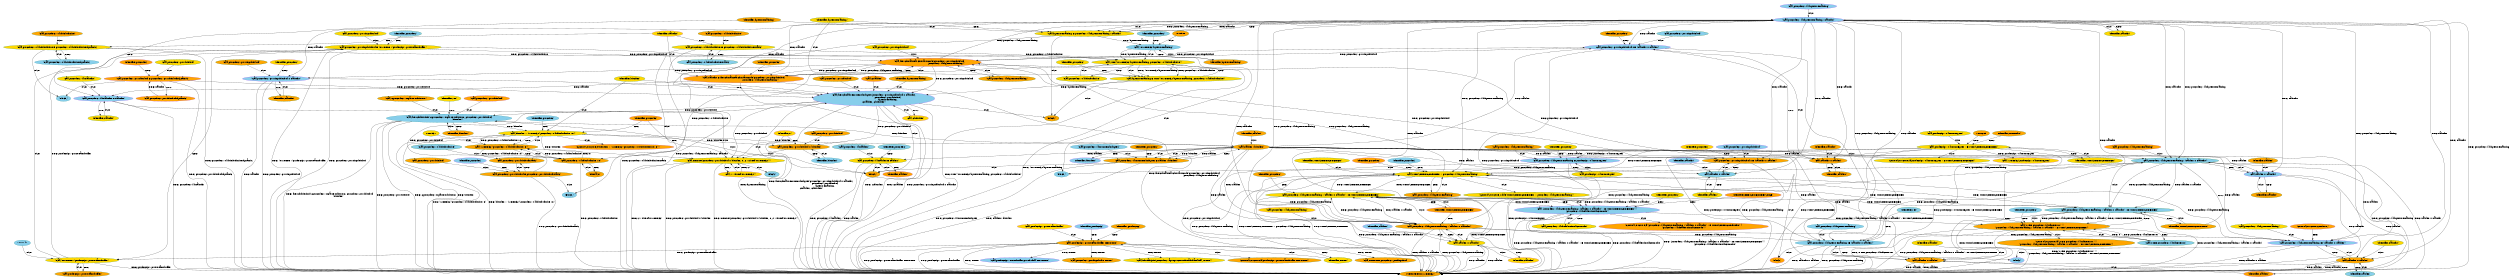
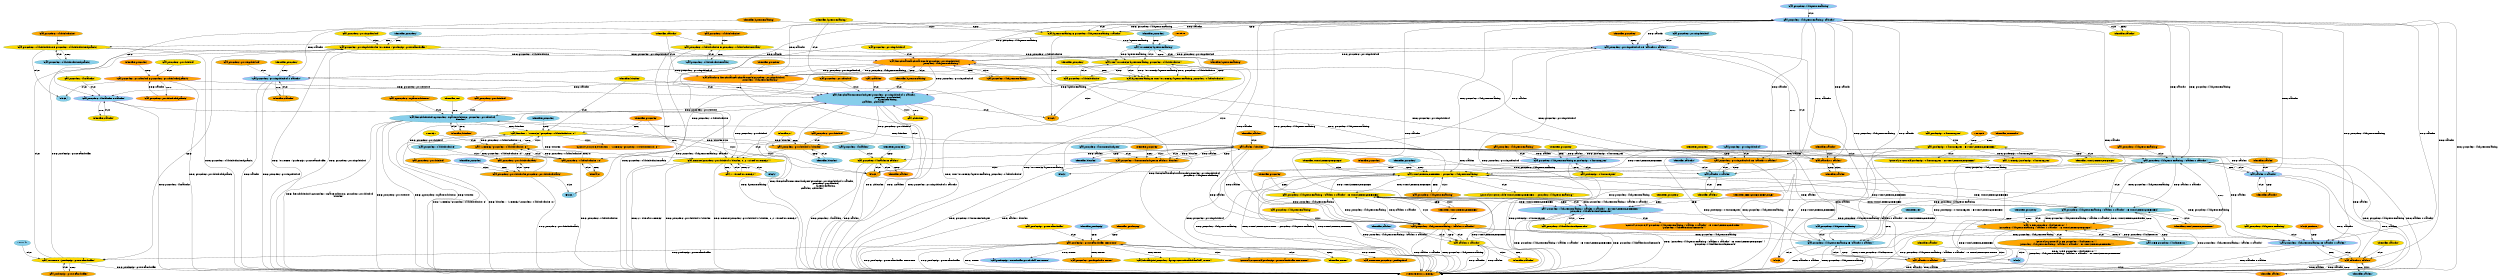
node "(ControlStructure,continue;)": label "(ControlStructure,continue;)" -> "(Block,continue;)"
